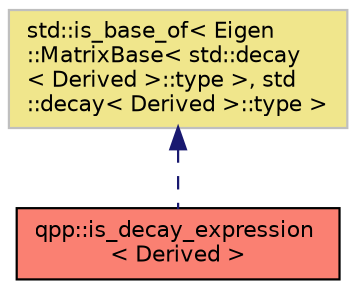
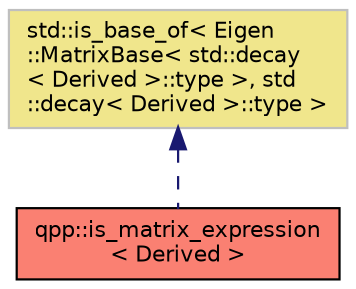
node "qpp::is_decay_expression < Derived >": label "qpp::is_decay_expression < Derived >" -> "qpp::is_matrix_expression < Derived >"
